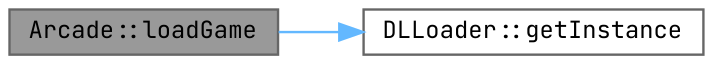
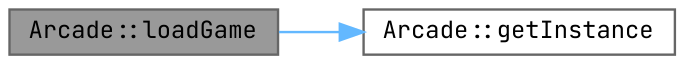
node "DLLoader::getInstance": label "DLLoader::getInstance" -> "Arcade::getInstance"
